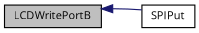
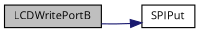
edge "SPIPut" -> "LCDWritePortB": reversed
